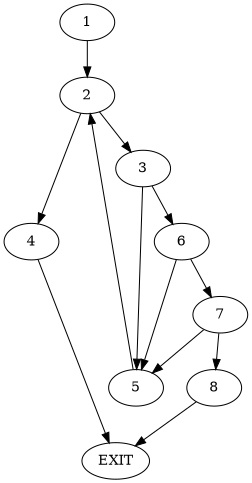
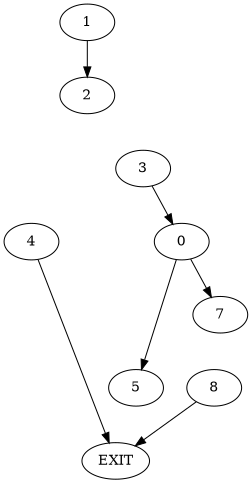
edge "2" -> "3": removed
edge "2" -> "4": removed
node "6": label "6" -> "0"
edge "5" -> "2": removed
edge "3" -> "5": removed
edge "7" -> "8": removed
edge "7" -> "5": removed
